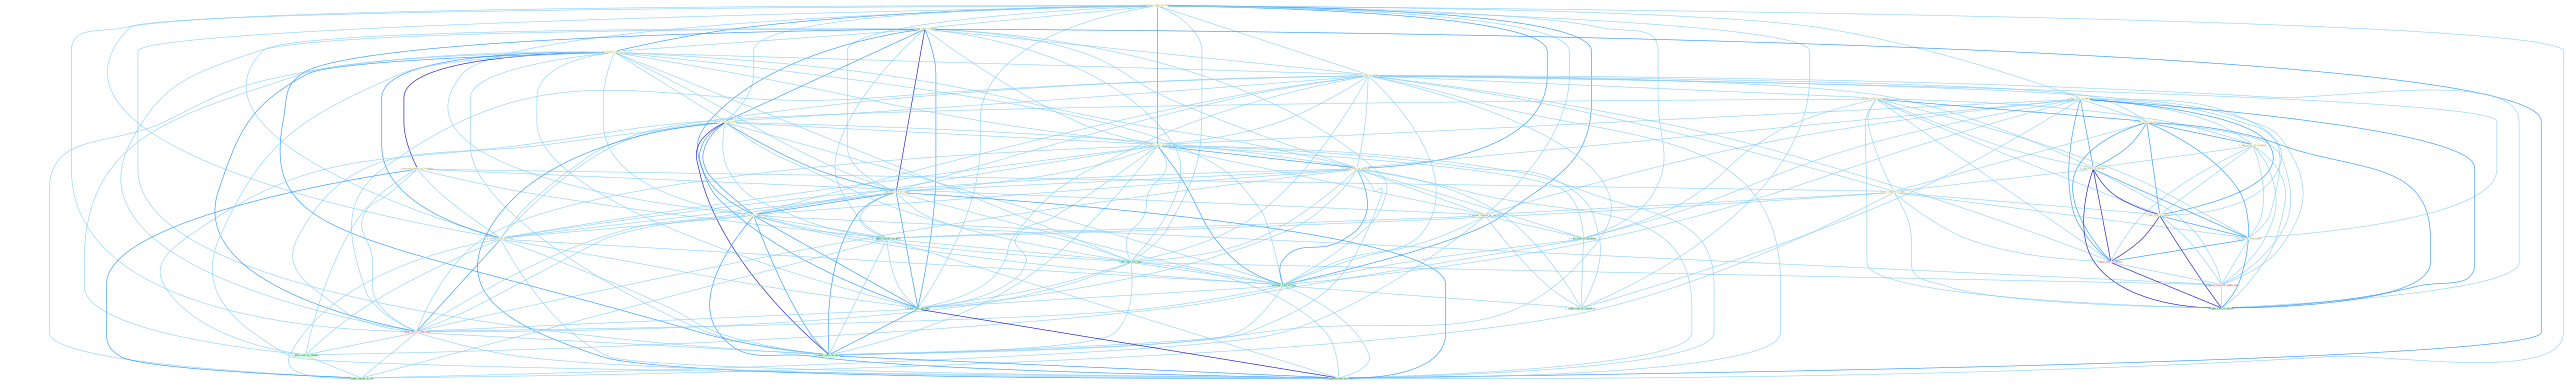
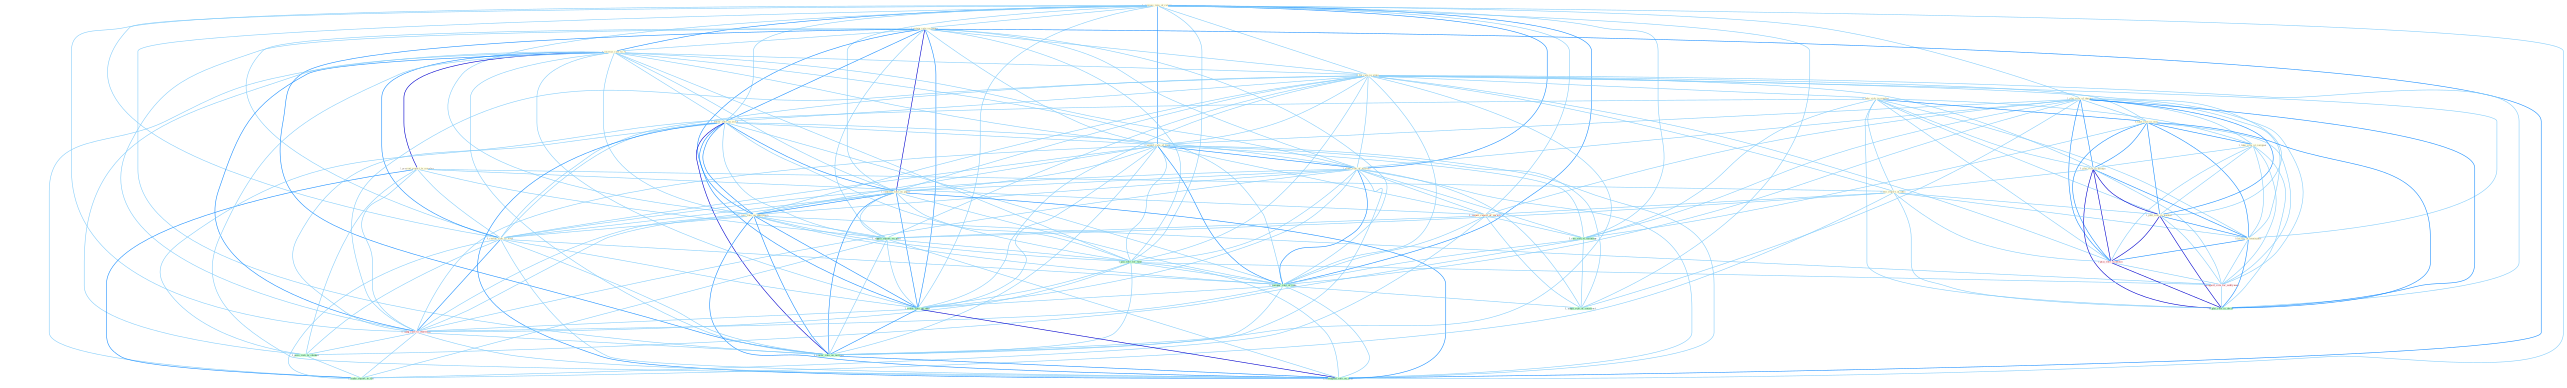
edge "0_take_role_in_issu" -- "0_tell_report_in_offic": now "0_take_role_in_issu" -- "1_run_risk_of_disintegr"
edge "0_fix_rate_in_state" -- "1_downgrad_rate_on_debt": now "0_fix_rate_in_state" -- "1_suppli_report_on_plan"
